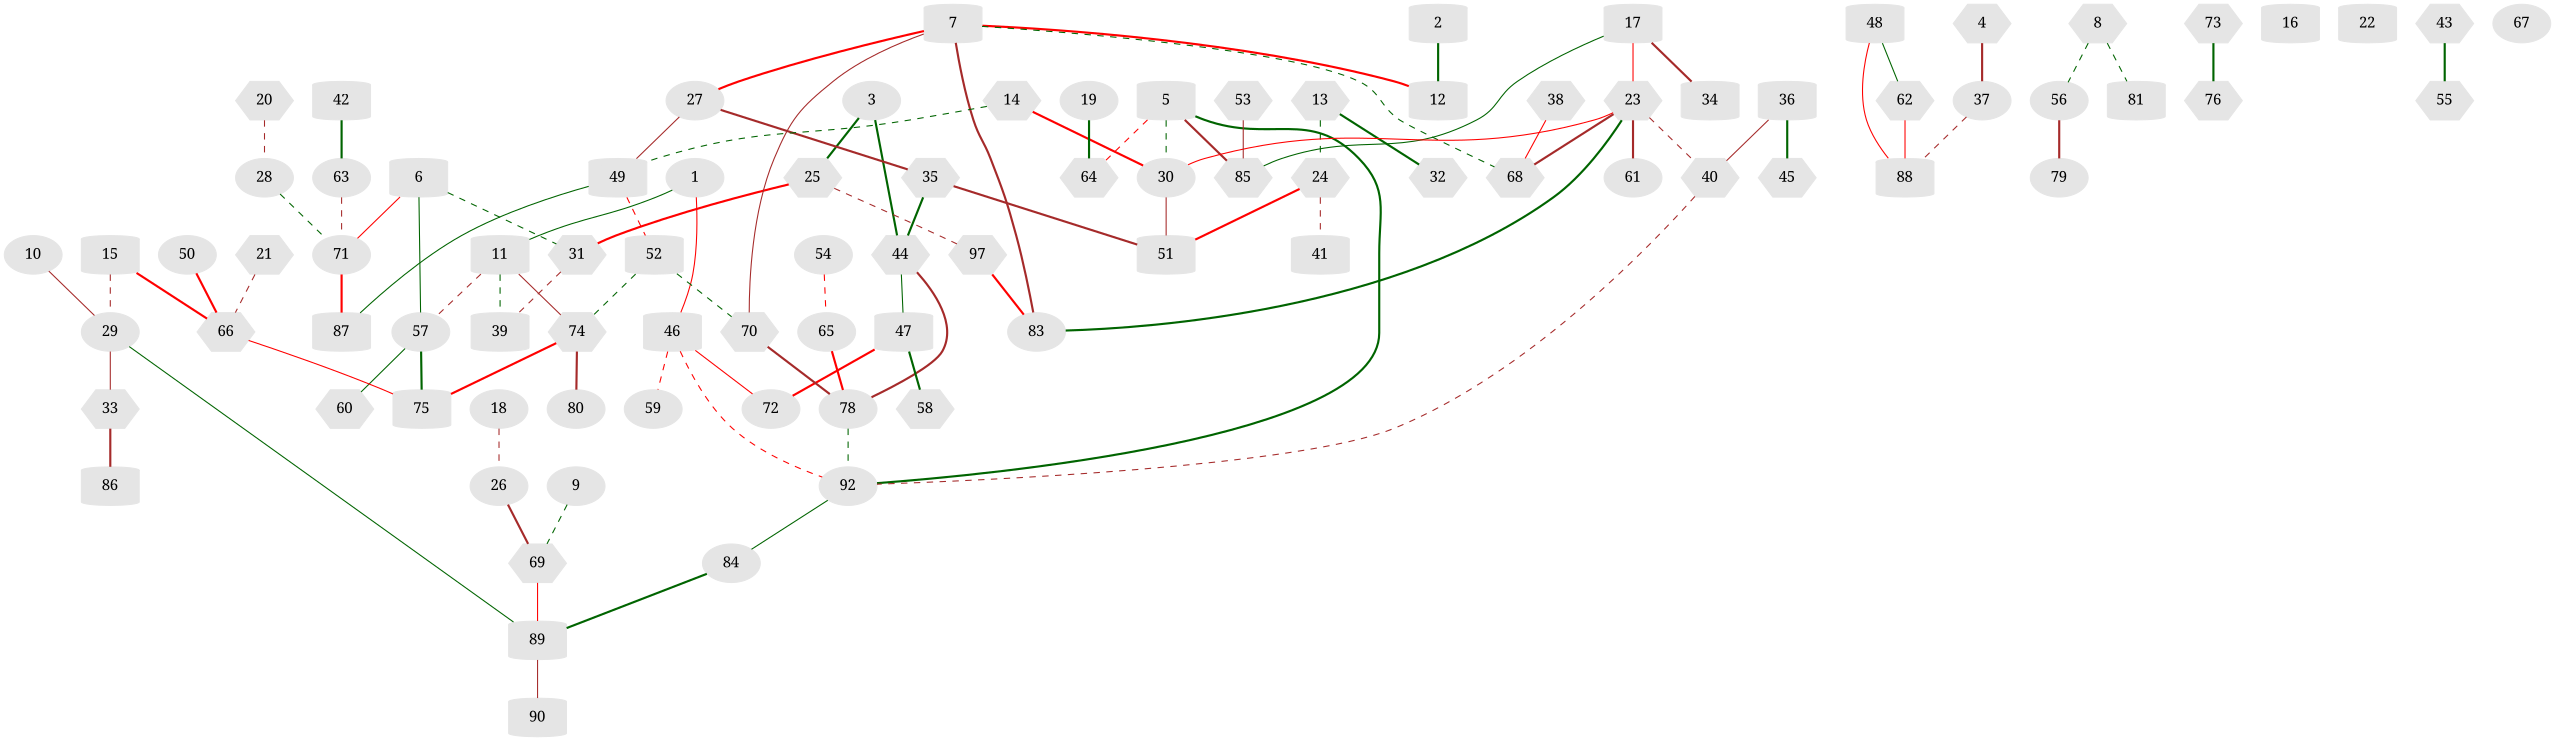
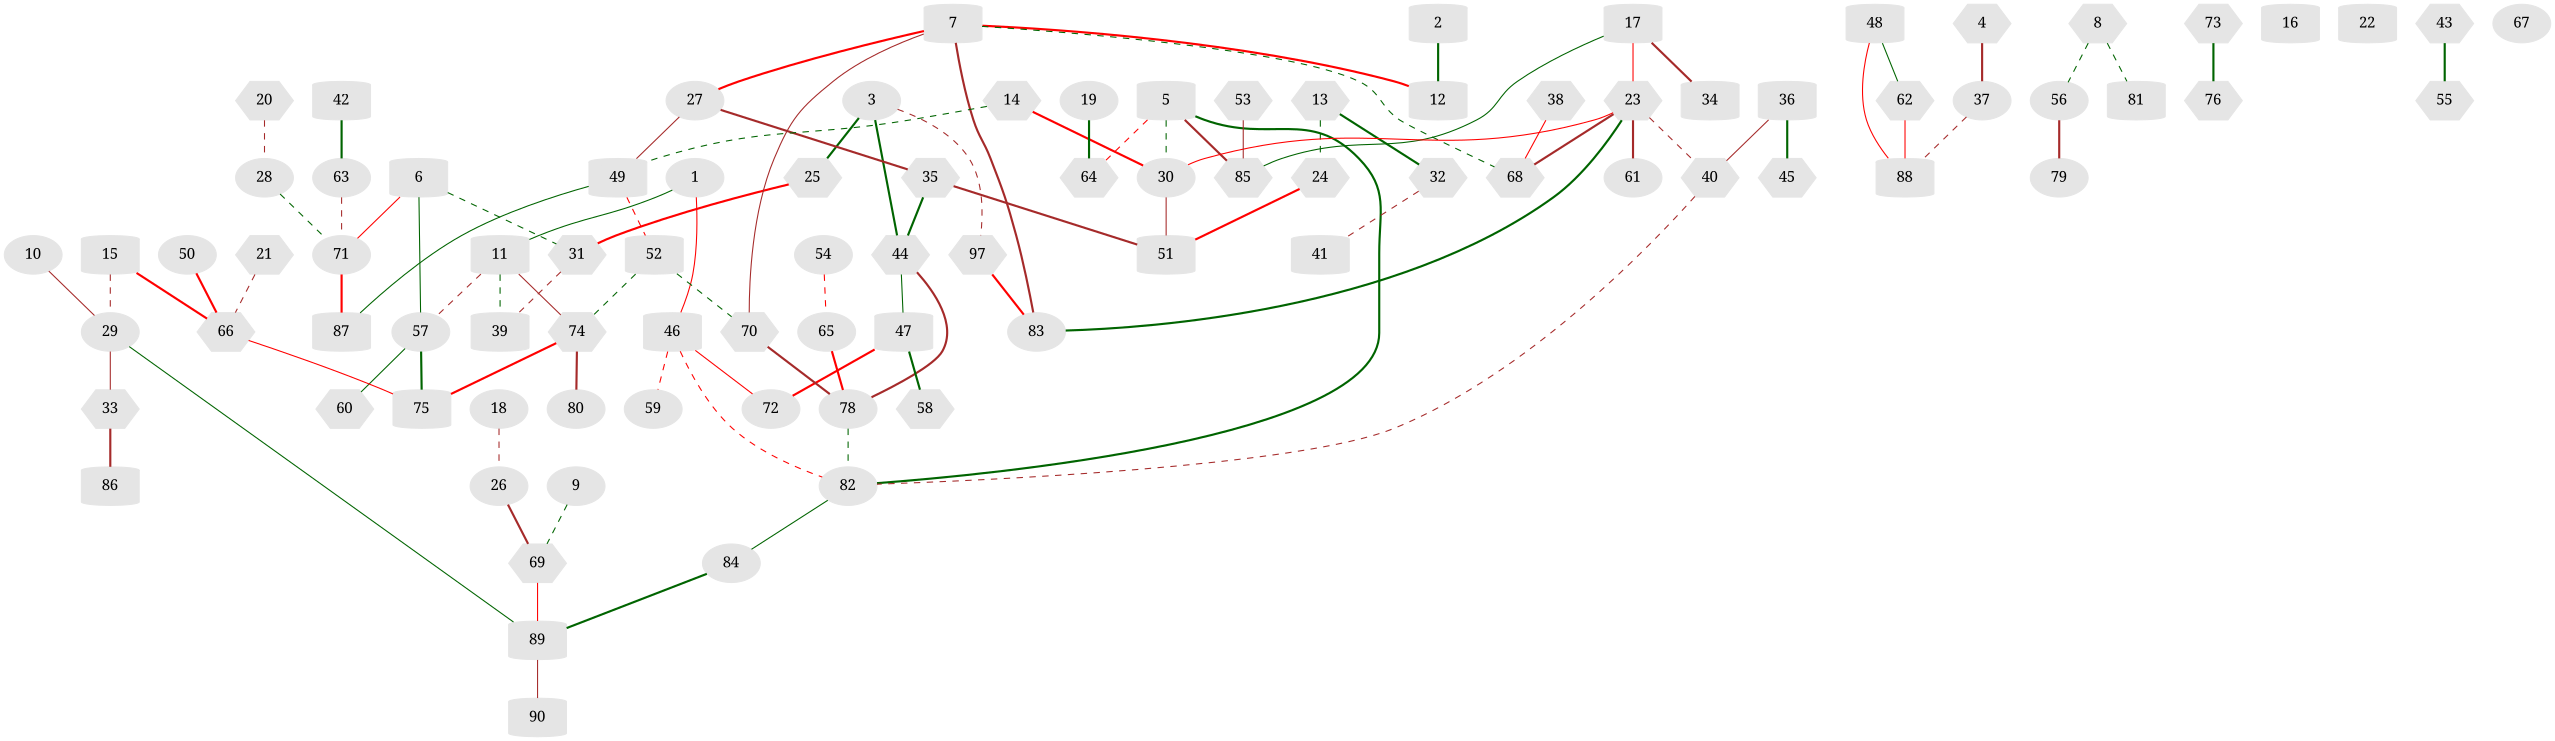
edge "24" -- "41": now "32" -- "41"
edge "25" -- "97": now "3" -- "97"
node "92": label "92" -> "82"
